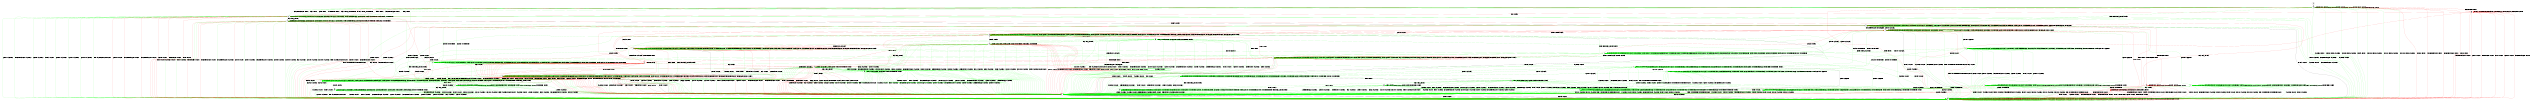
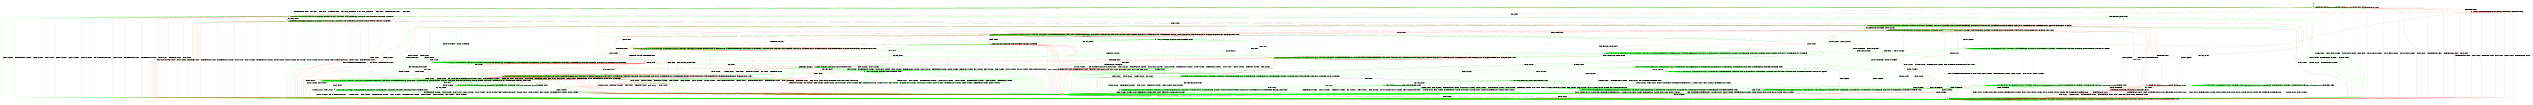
edge "h" -> "n": now "g" -> "n"
